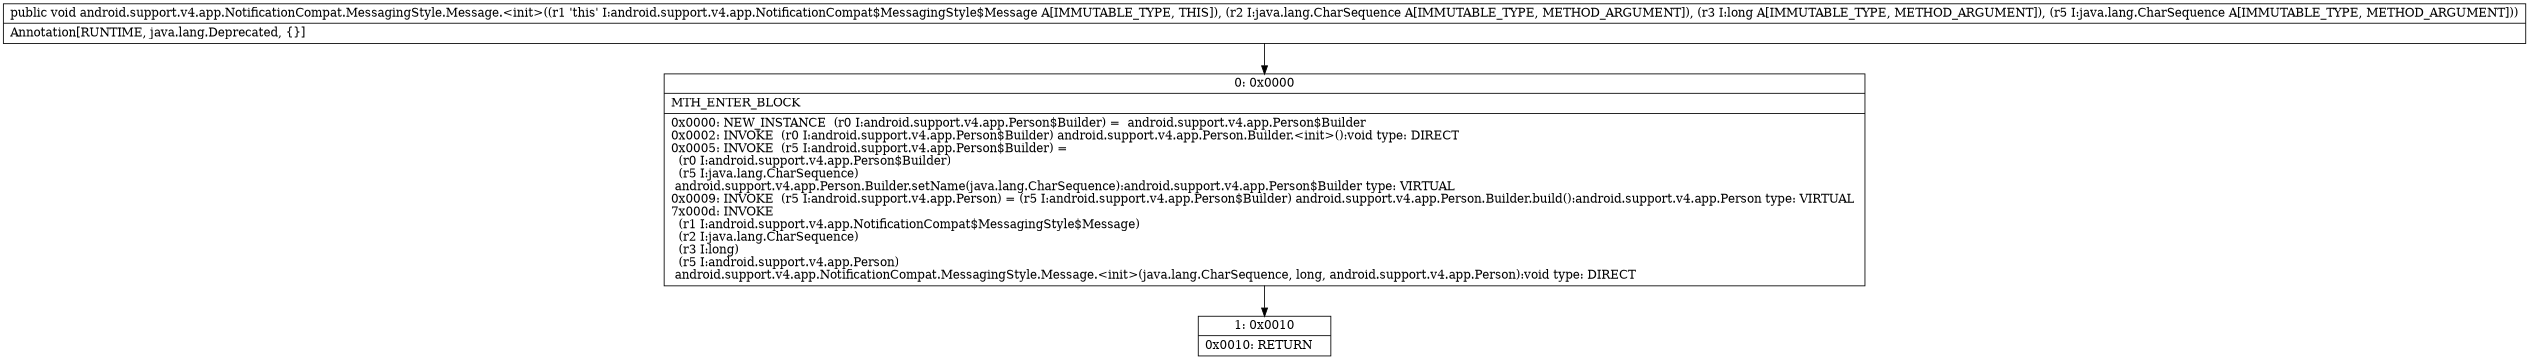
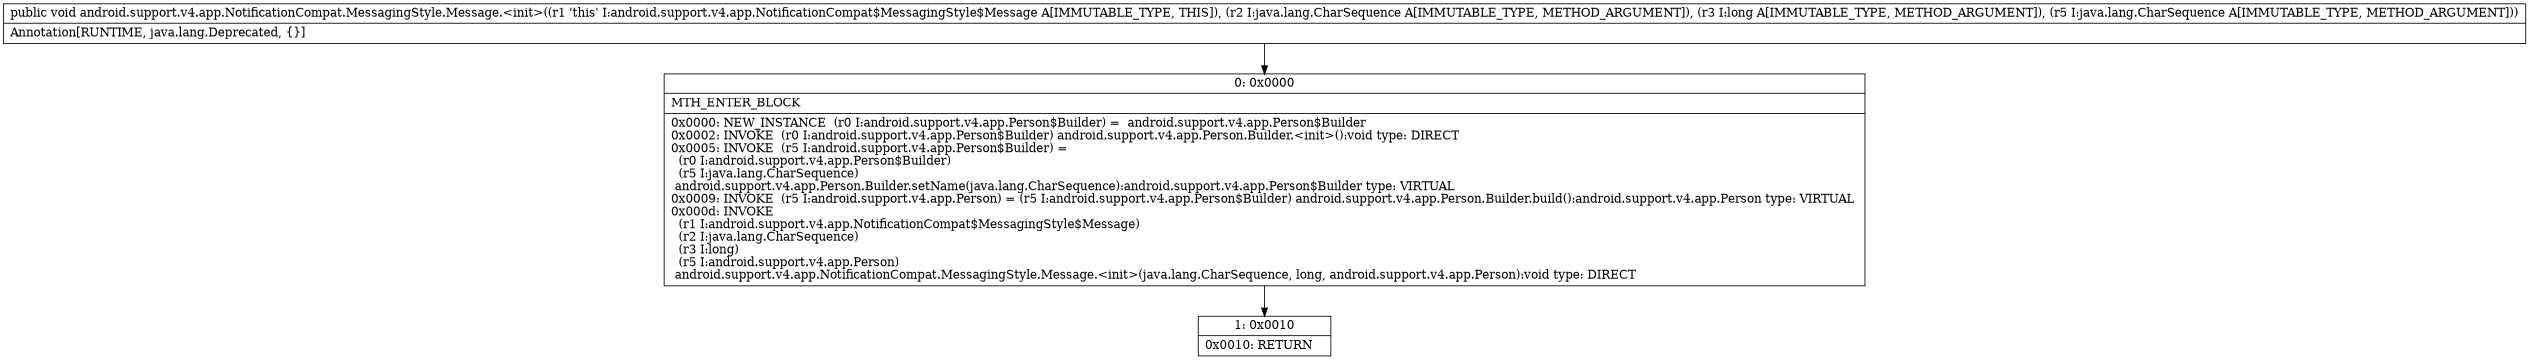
node "0: 0x0000": text "7x000d: INVOKE" -> "0x000d: INVOKE"
